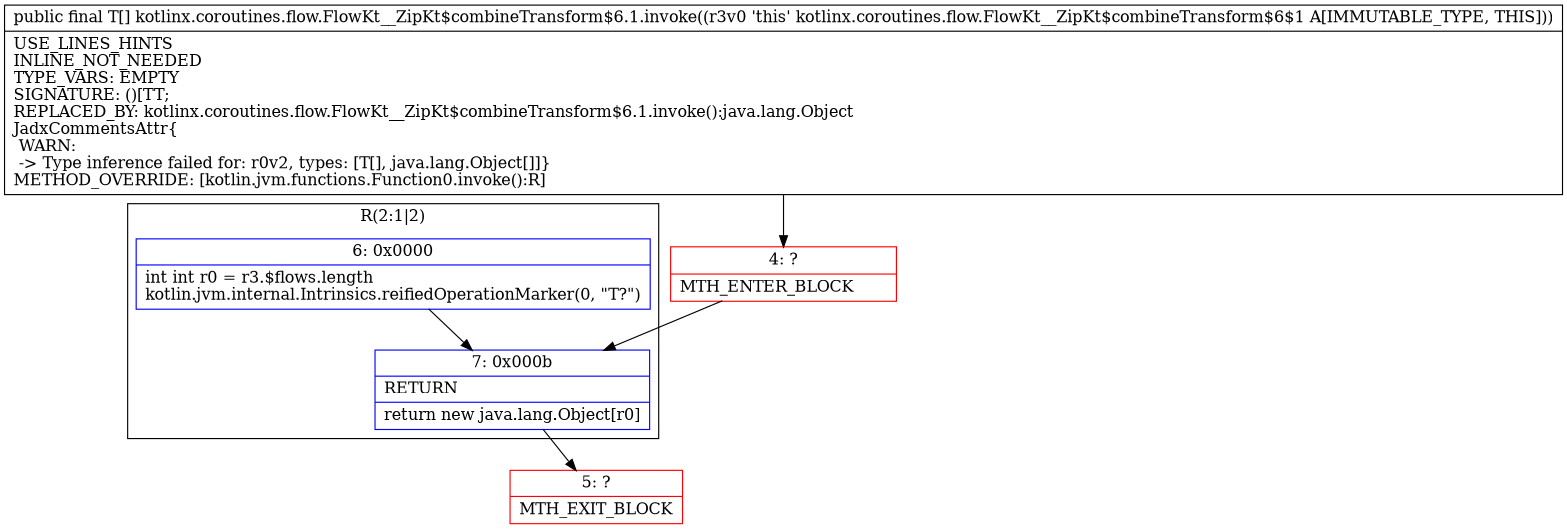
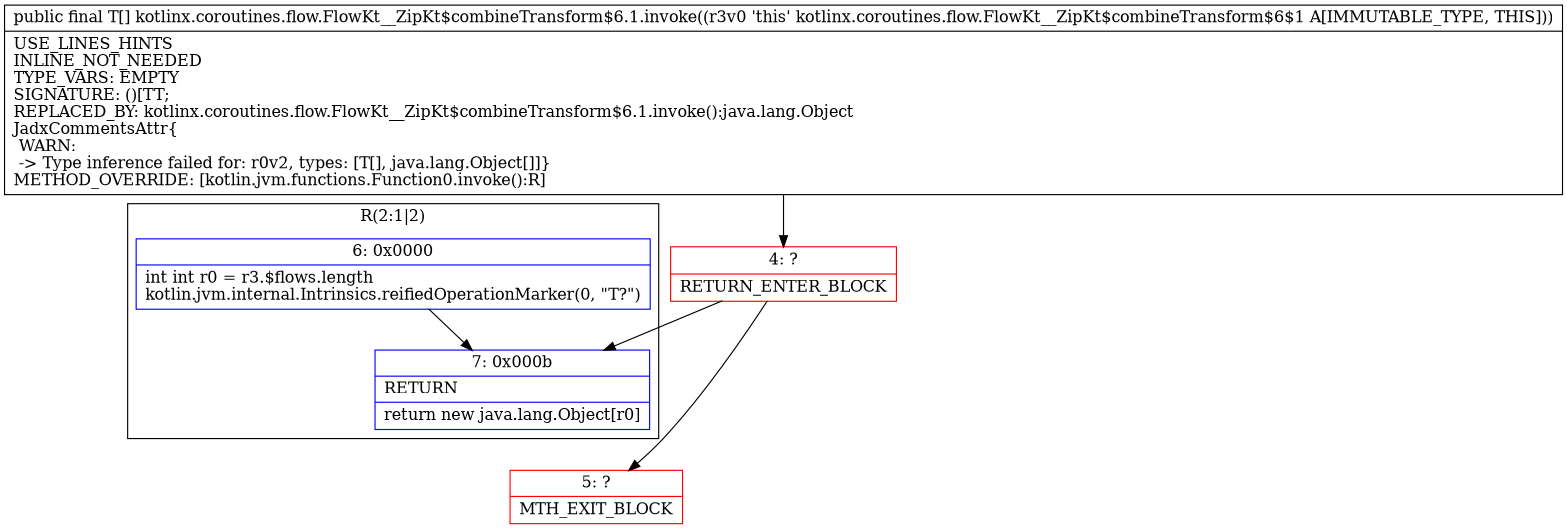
node "4: ?": text "MTH_ENTER_BLOCK" -> "RETURN_ENTER_BLOCK"
edge "7: 0x000b" -> "5: ?": now "4: ?" -> "5: ?"
